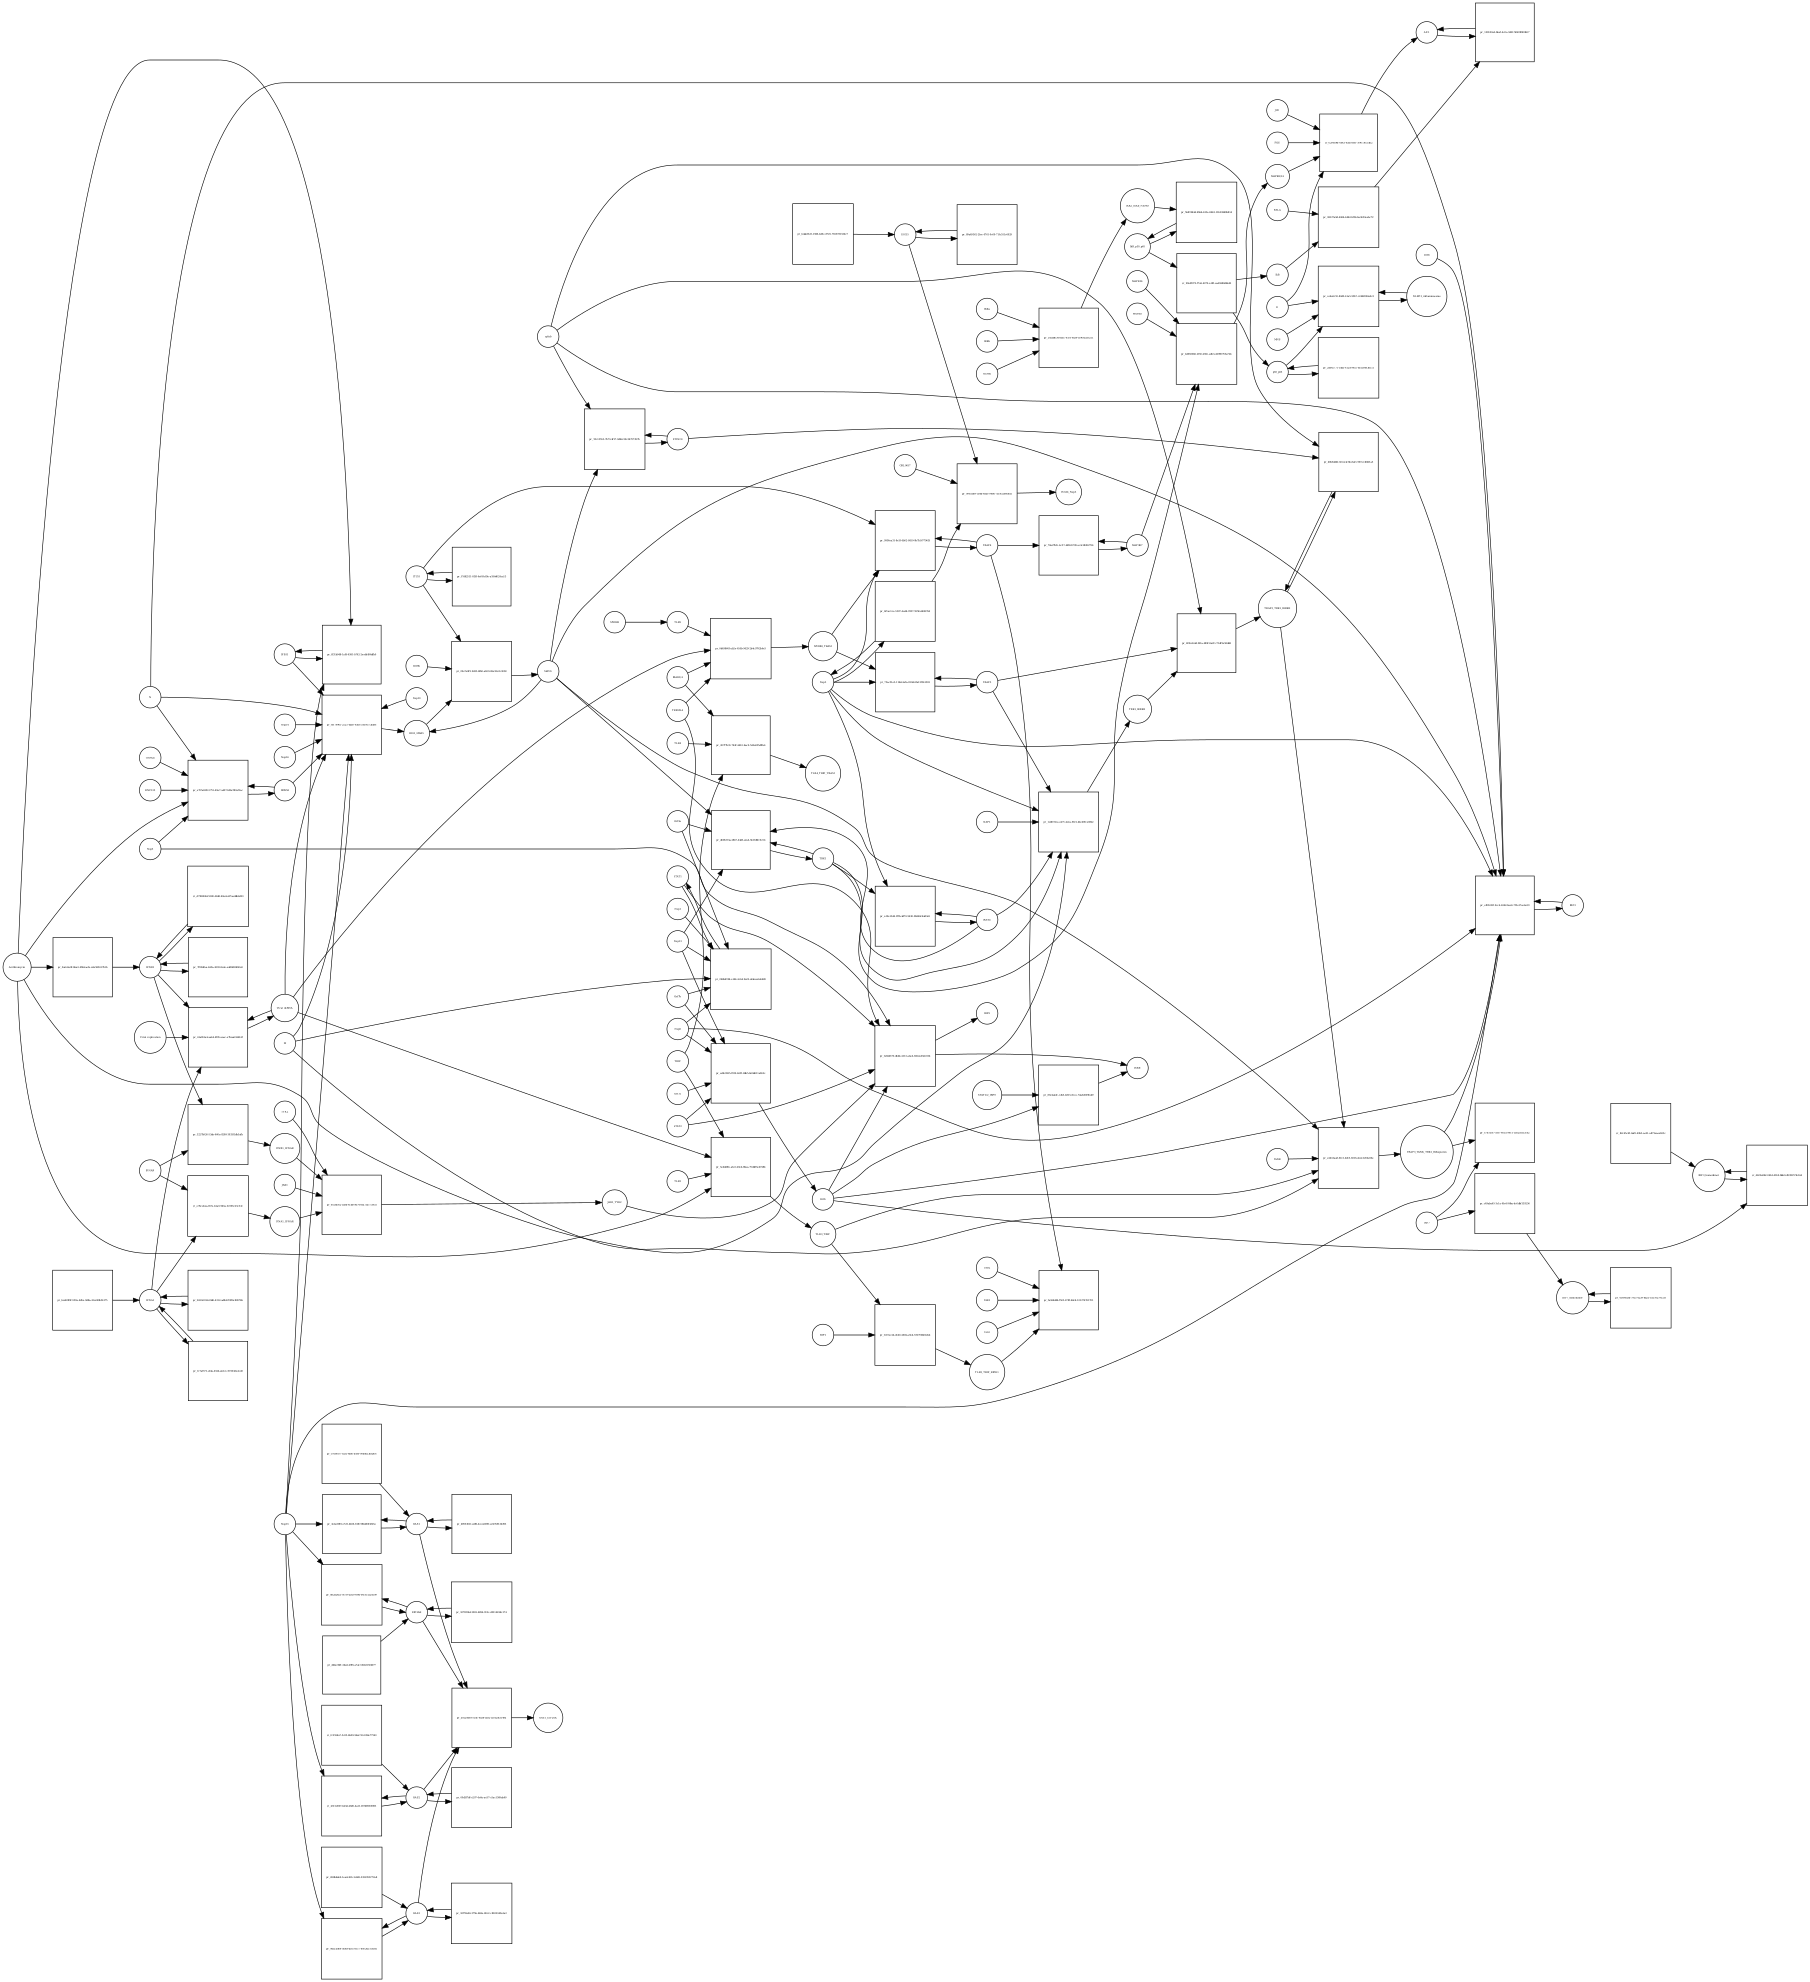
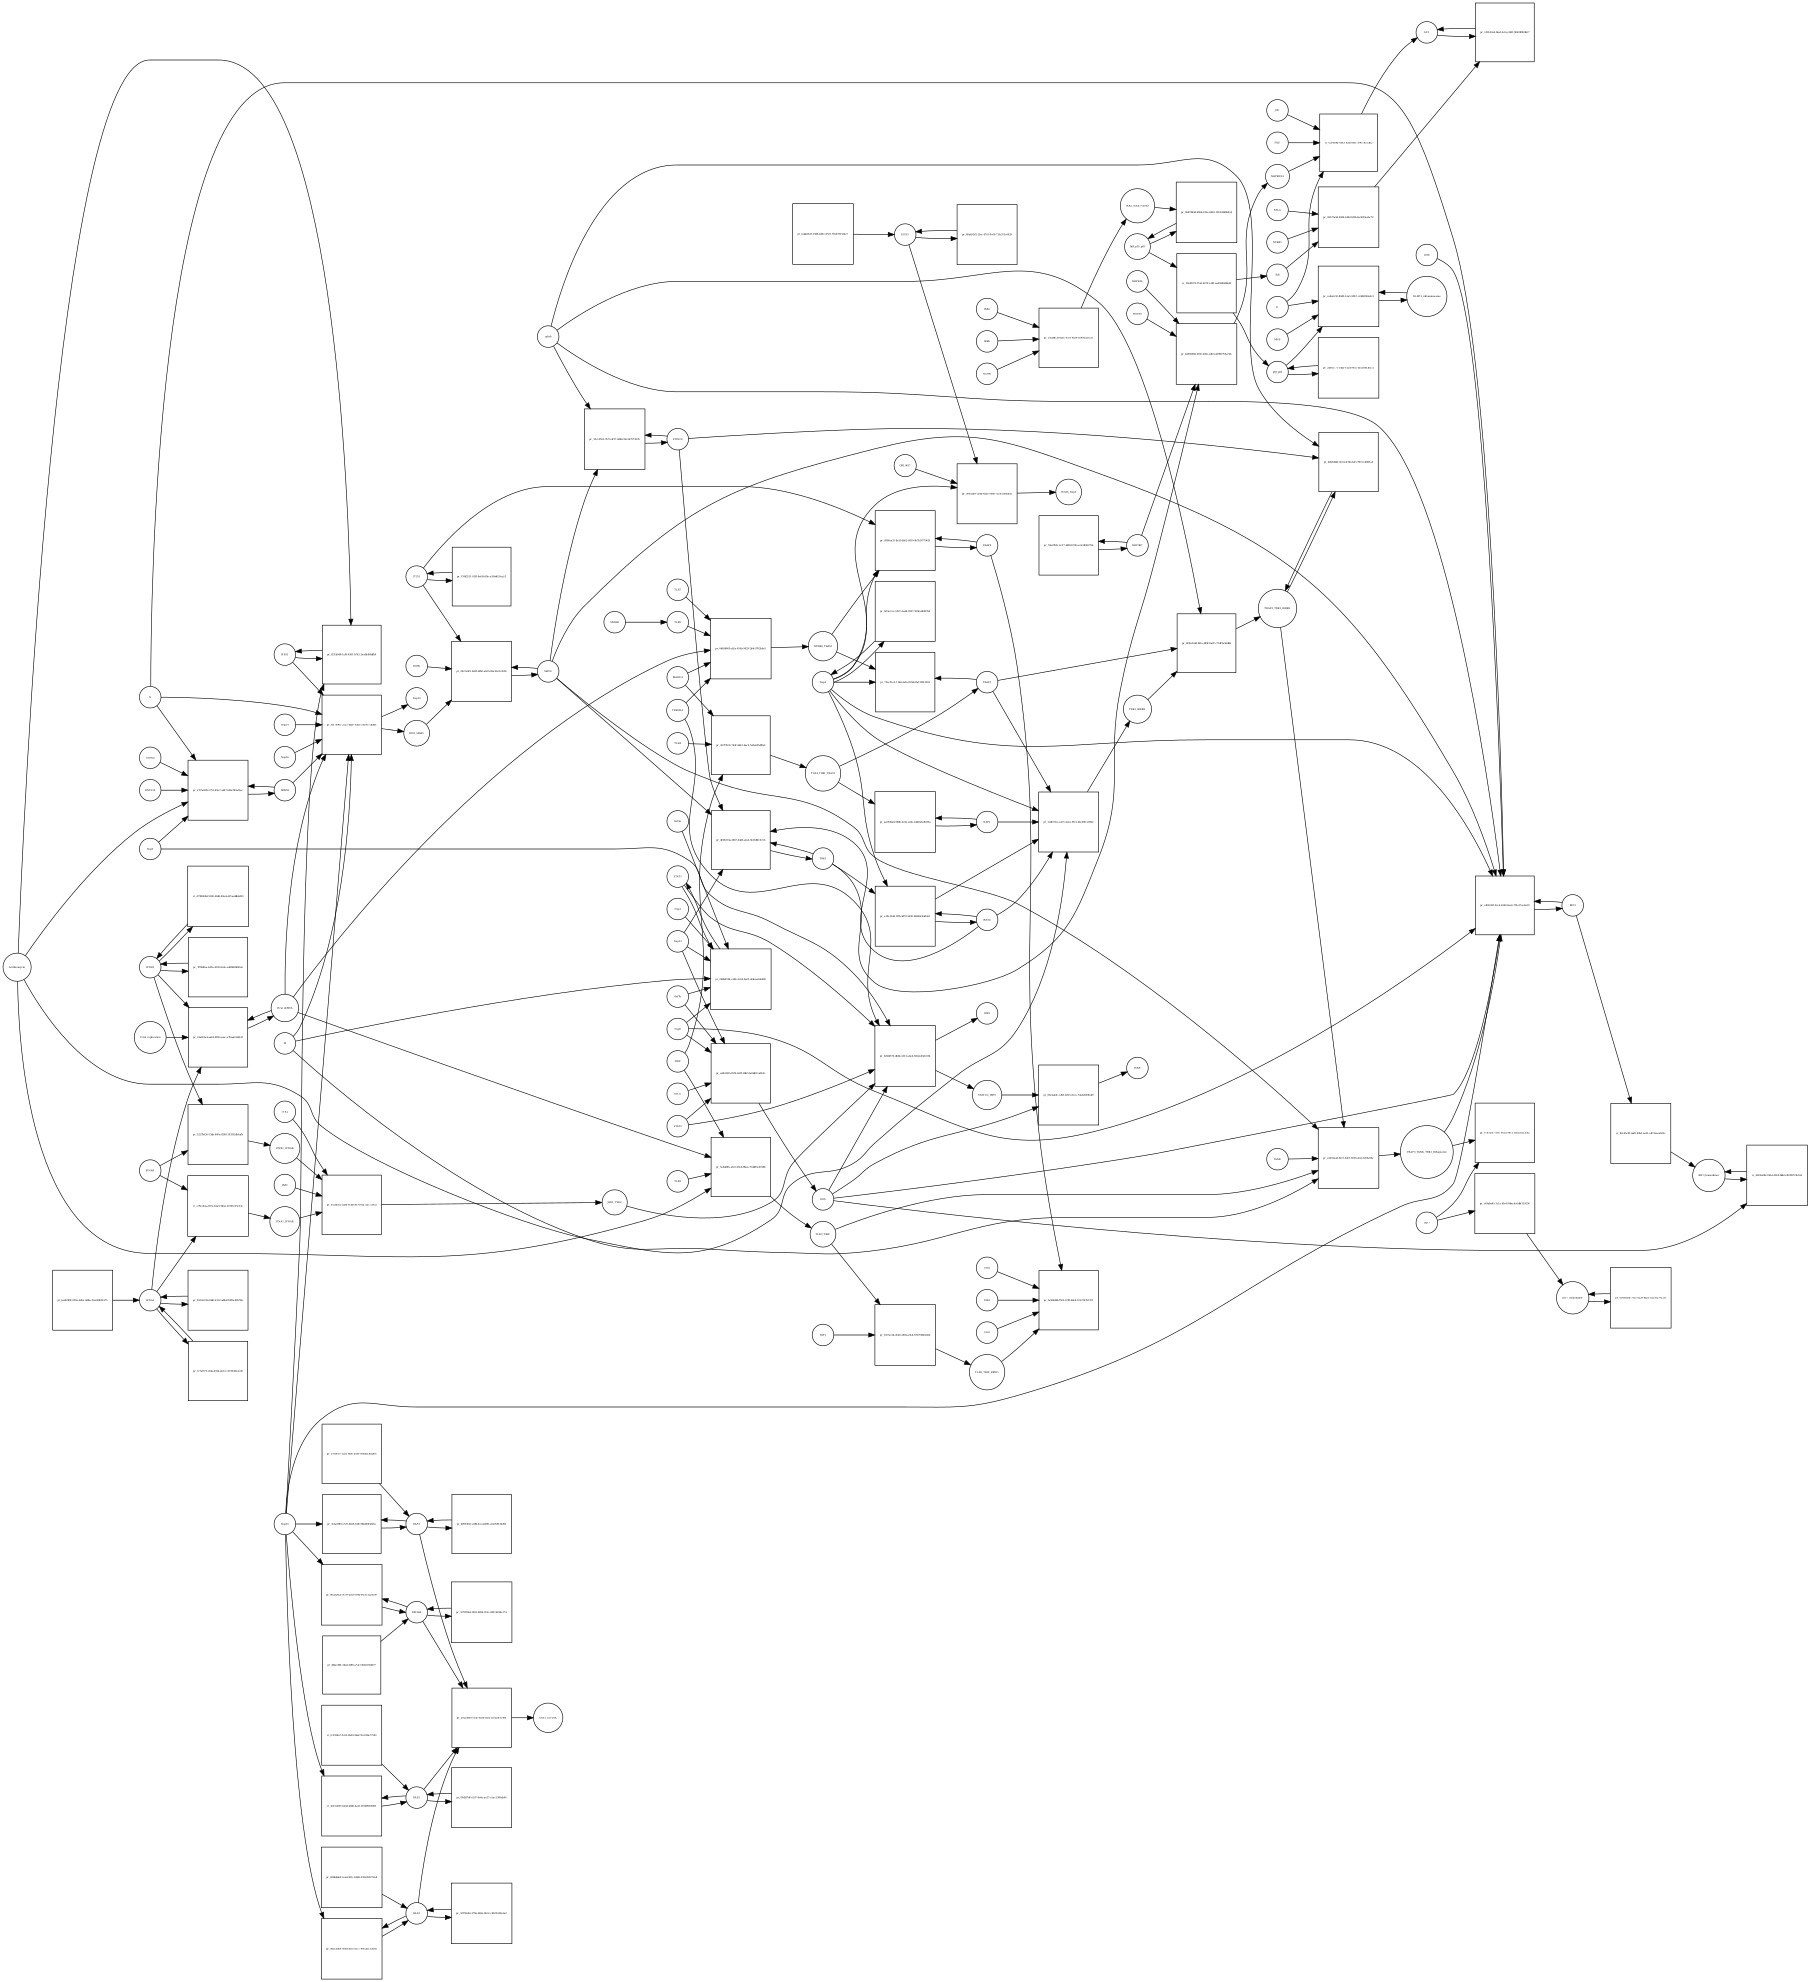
node "NFKB1": added
edge "TRAF6" -> "pr_78a27bfc-4c57-44f8-b799-ac3c8fd22724": removed
edge "pr_6f1ac1ce-5307-4edd-97d7-595fa1d08764" -> "pr_09ecdff9-cb4d-48ae-9486-7b19326668d1": now "Nsp3" -> "pr_09ecdff9-cb4d-48ae-9486-7b19326668d1"
node "TLR7": added
edge "pr_75ac51e3-11bd-4efa-810d-6fa12f341502" -> "TRAF3": now "TLR4_TRIF_TRAM" -> "TRAF3"
edge "Nsp10" -> "pr_f017996c-2525-4abe-93bf-505e4173bbef": reversed
edge "MAVS" -> "RIG1_MDA5": now "MAVS" -> "pr_09e7e8f3-9d33-4fb0-ab59-69e18a7e3038"
node "pr_aa5585a8-088b-4c8e-a04c-bd40e4e8810a": added
edge "Orf3a" -> "pr_dfd9e93a-28b7-44d3-afa4-5b1fd6fc6c54": now "STING1" -> "pr_dfd9e93a-28b7-44d3-afa4-5b1fd6fc6c54"
node "pr_0a6c6a0f-6ba2-4f6d-aefe-a8e585617b1b": removed
edge "TBK1" -> "pr_12d07dce-e471-42ca-9f21-d4c49fce0822": now "pr_a19e13d4-1ffb-4d70-9630-0b868cb4d3e9" -> "pr_12d07dce-e471-42ca-9f21-d4c49fce0822"
edge "IRF3" -> "pr_82c65c6f-6af0-43b3-ae21-a873eaeeb53c": added
edge "pr_fe84b570-dbb4-4113-abe4-8322a03dc03b" -> "ISRE": now "pr_fe84b570-dbb4-4113-abe4-8322a03dc03b" -> "STAT1/2_IRF9"
